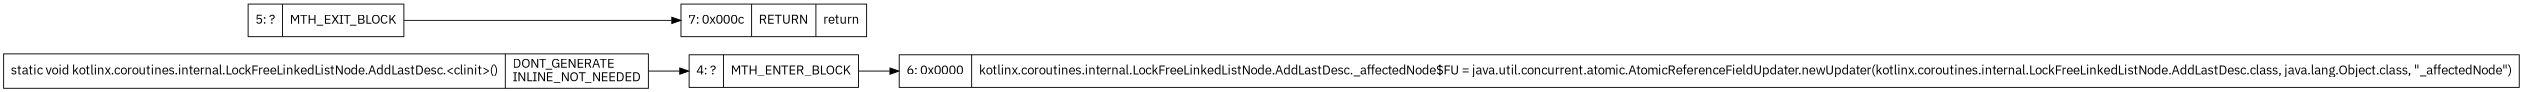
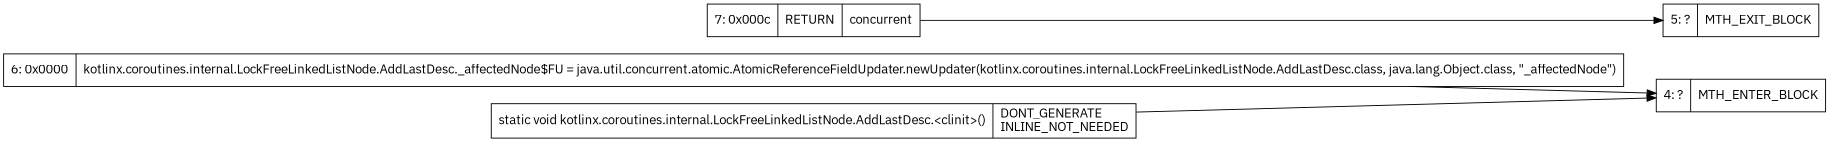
edge "5: ?" -> "7: 0x000c": reversed
node "7: 0x000c": text "return" -> "concurrent"
edge "4: ?" -> "6: 0x0000": reversed
